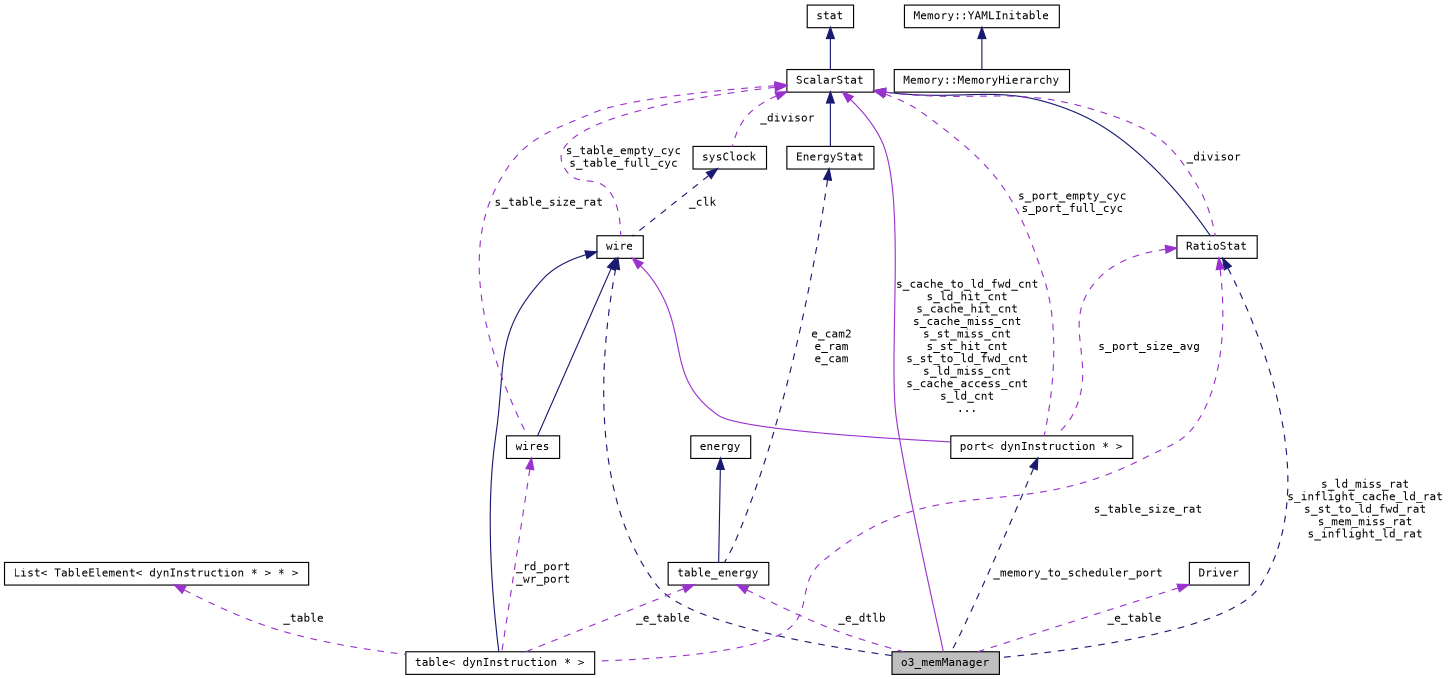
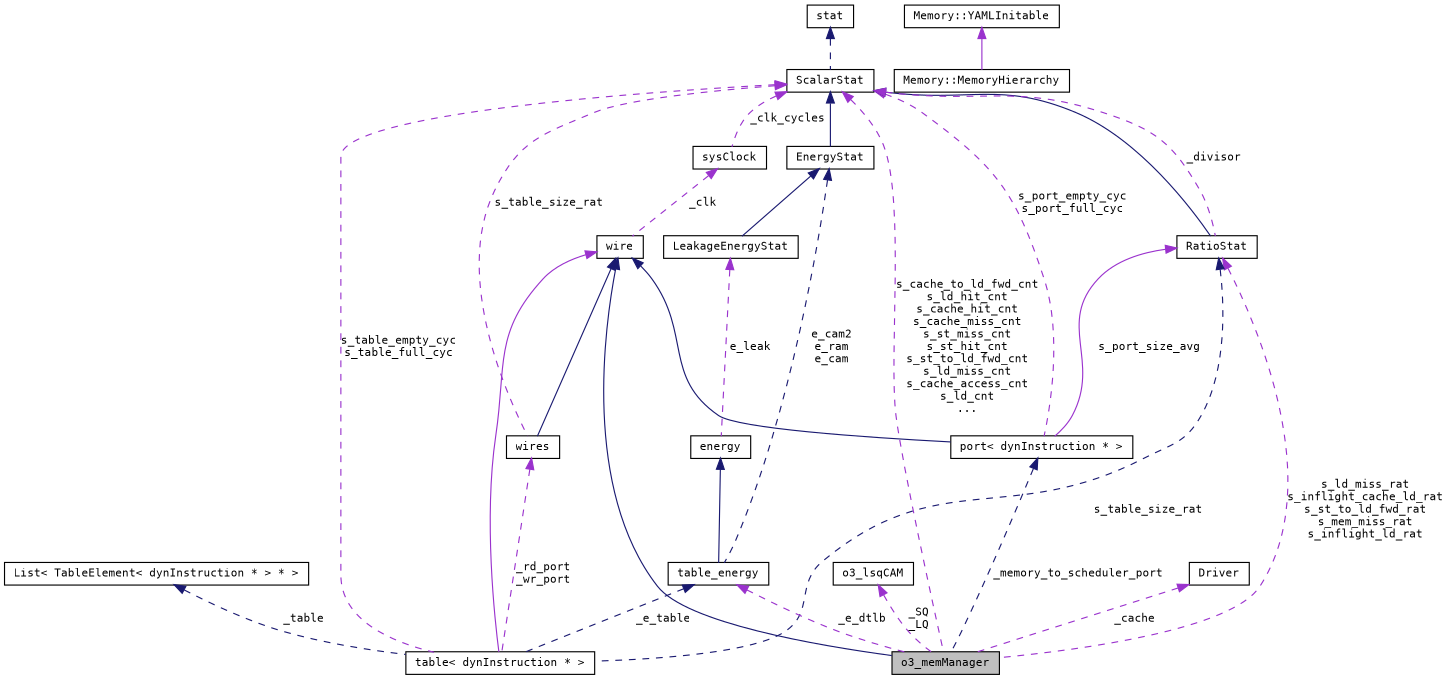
edge "ScalarStat" -> "stat": style solid -> dashed
edge "Memory::MemoryHierarchy" -> "Memory::YAMLInitable": color midnightblue -> darkorchid3
edge "sysClock" -> "ScalarStat": label "_divisor" -> "_clk_cycles"
edge "wire" -> "ScalarStat": now "table< dynInstruction * >" -> "ScalarStat"
edge "wire" -> "sysClock": color midnightblue -> darkorchid3
node "LeakageEnergyStat": added
edge "port< dynInstruction * >" -> "RatioStat": style dashed -> solid
edge "o3_memManager" -> "ScalarStat": style solid -> dashed
edge "port< dynInstruction * >" -> "wire": color darkorchid3 -> midnightblue
edge "table< dynInstruction * >" -> "wire": color midnightblue -> darkorchid3
edge "table< dynInstruction * >" -> "RatioStat": color darkorchid3 -> midnightblue
edge "o3_memManager" -> "wire": style dashed -> solid
edge "o3_memManager" -> "RatioStat": color midnightblue -> darkorchid3
node "o3_lsqCAM": added
edge "o3_memManager" -> "Driver": label "_e_table" -> "_cache"
edge "table< dynInstruction * >" -> "table_energy": color darkorchid3 -> midnightblue
edge "table< dynInstruction * >" -> "List< TableElement< dynInstruction * > * >": color darkorchid3 -> midnightblue
